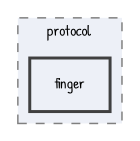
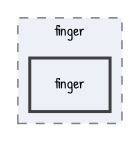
cluster "protocol": label "protocol" -> "finger"
